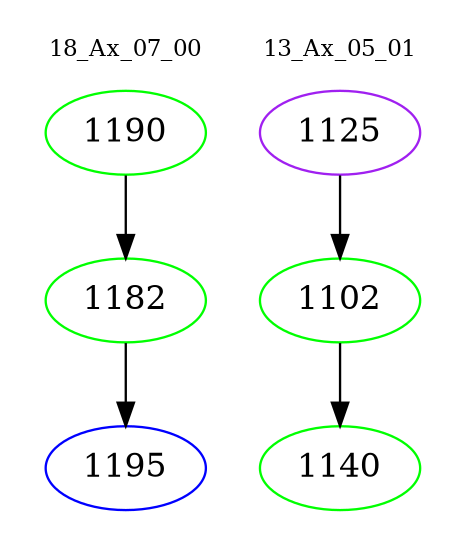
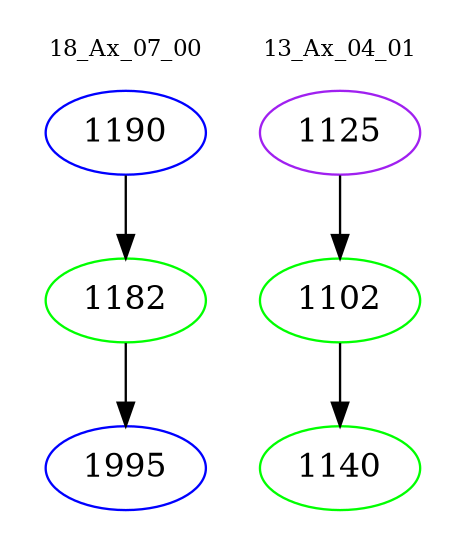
cluster "13_Ax_05_01": label "13_Ax_05_01" -> "13_Ax_04_01"
node "1190": color green -> blue
node "1195": label "1195" -> "1995"
